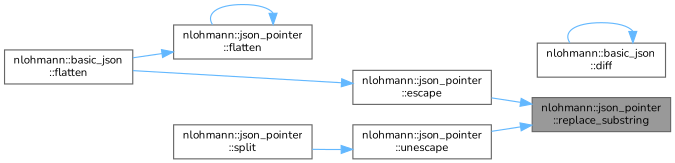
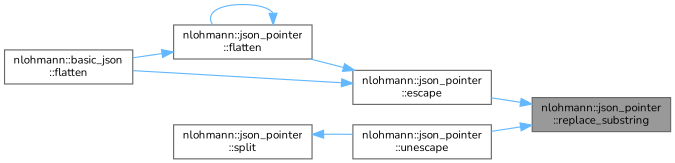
node "nlohmann::basic_json ::diff": removed
edge "nlohmann::json_pointer ::flatten" -> "nlohmann::json_pointer ::escape": added
edge "nlohmann::json_pointer ::split" -> "nlohmann::json_pointer ::unescape": reversed
